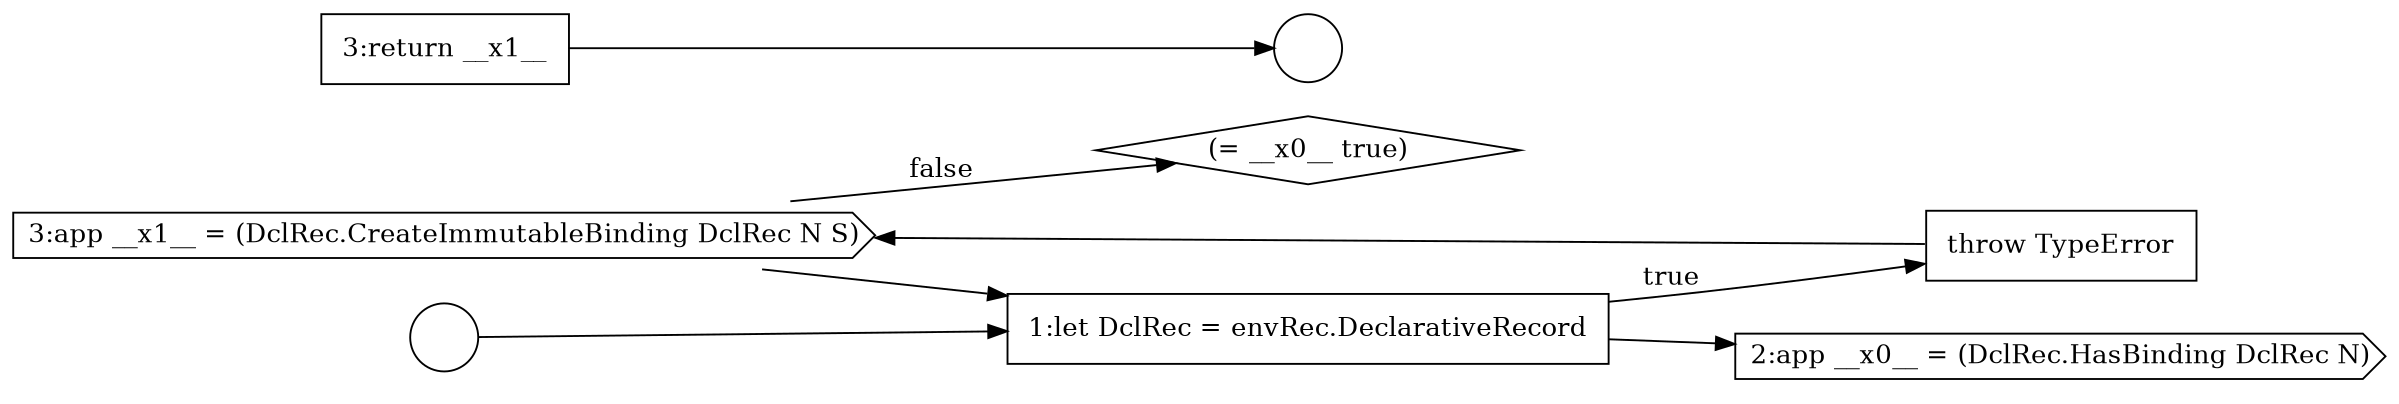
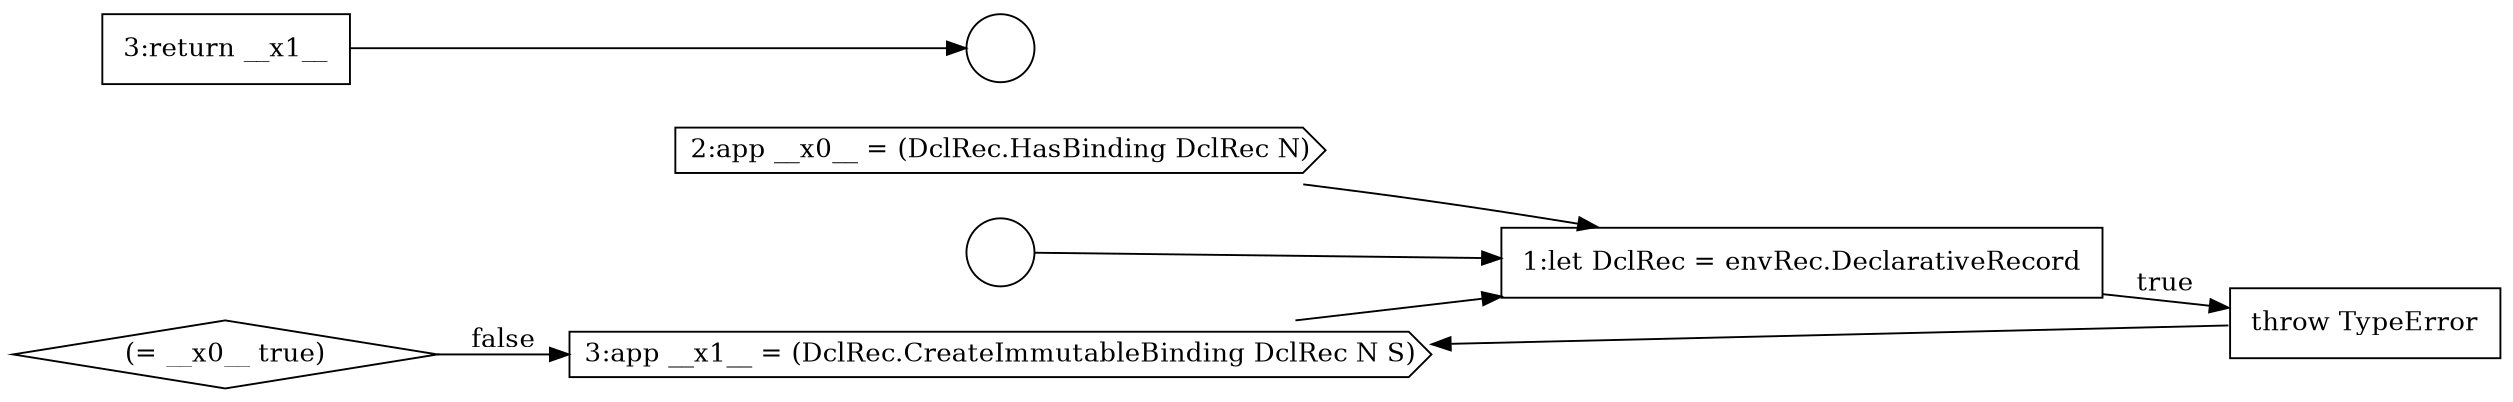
edge "3:app __x1__ = (DclRec.CreateImmutableBinding DclRec N S)" -> "(= __x0__ true)": reversed
edge "1:let DclRec = envRec.DeclarativeRecord" -> "2:app __x0__ = (DclRec.HasBinding DclRec N)": reversed
